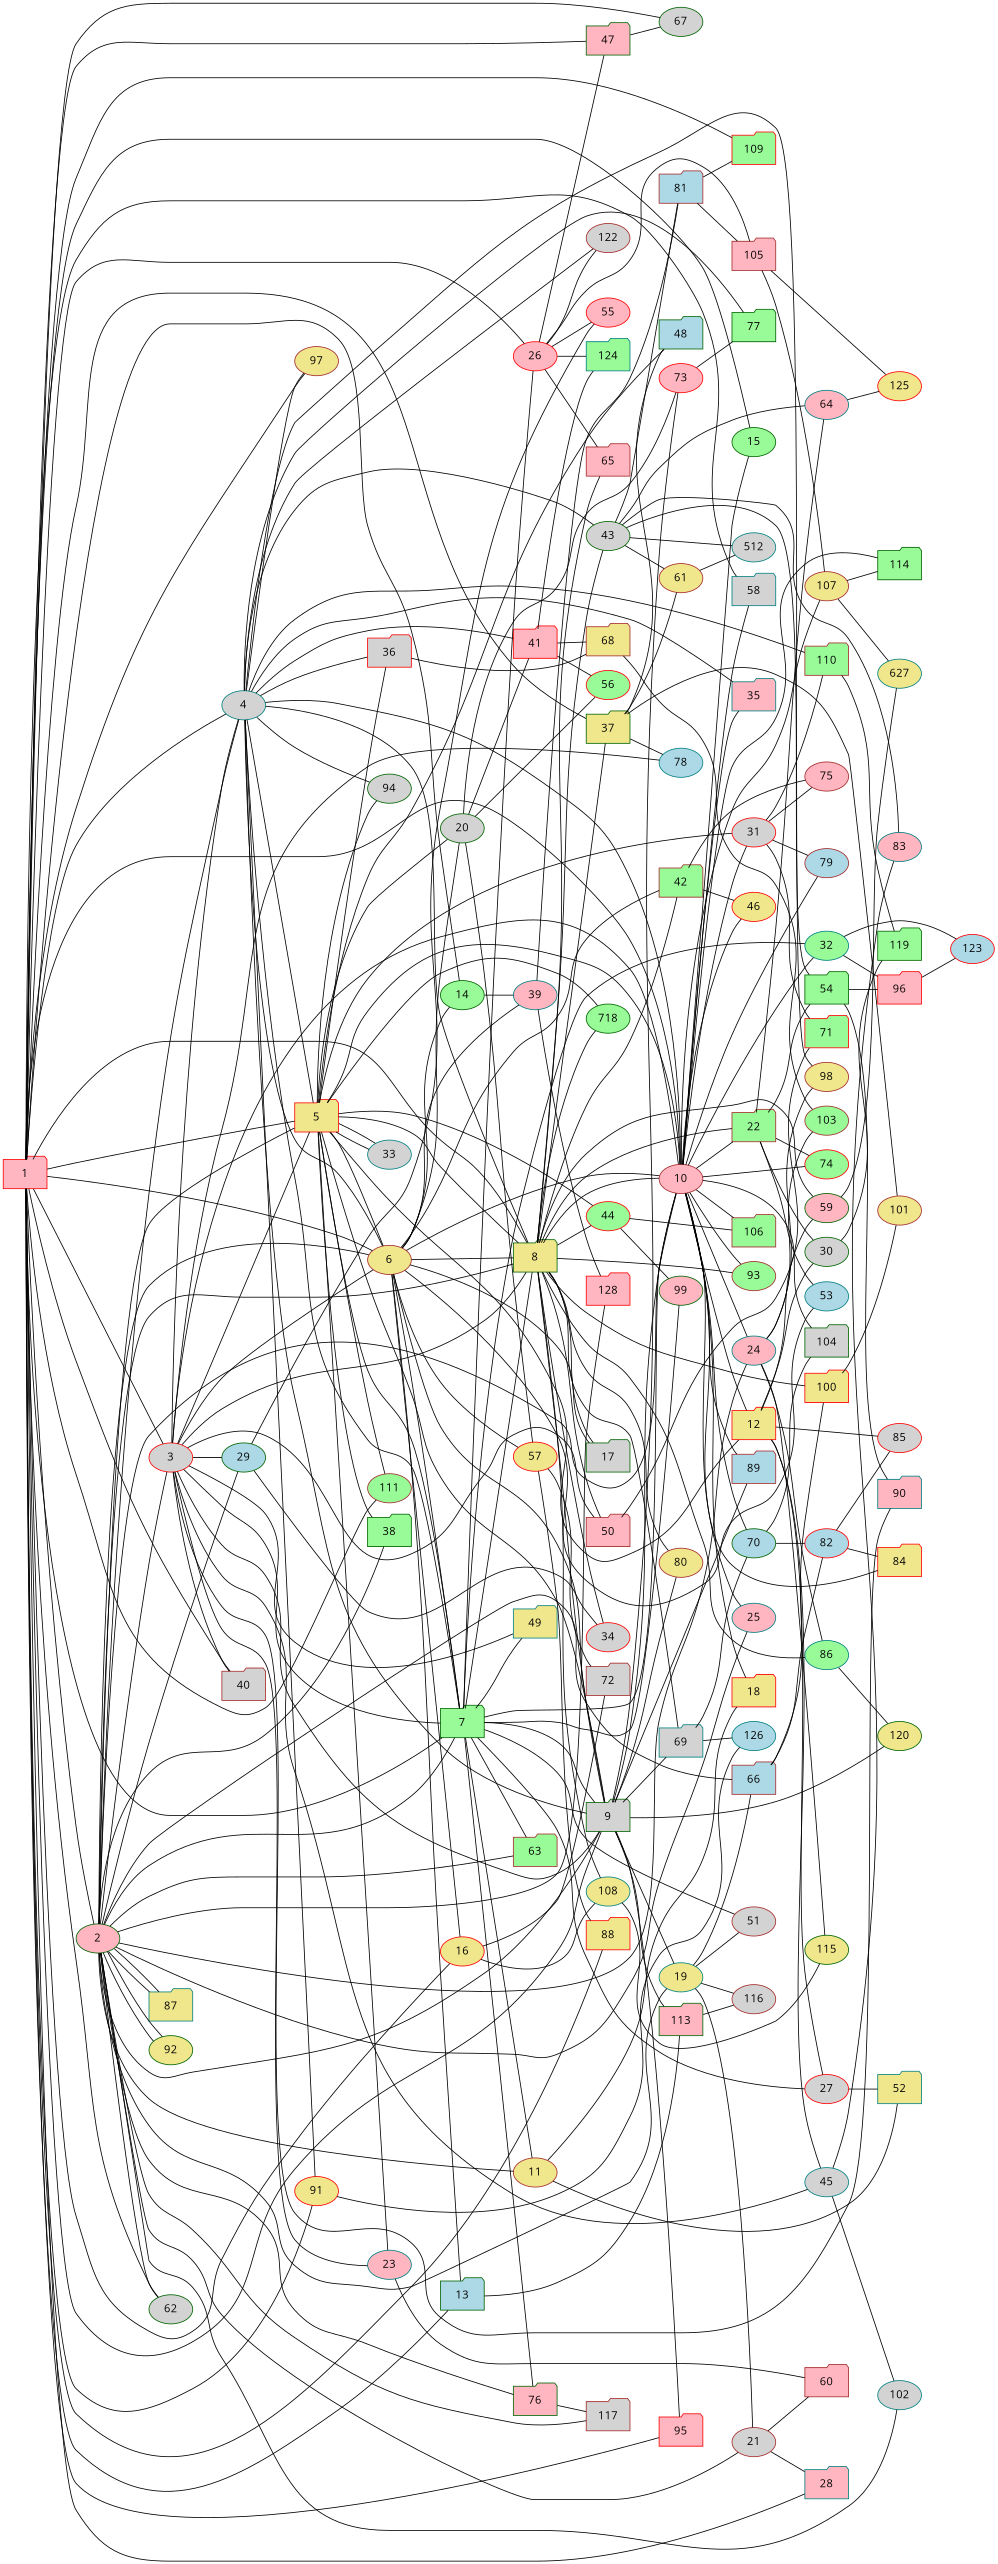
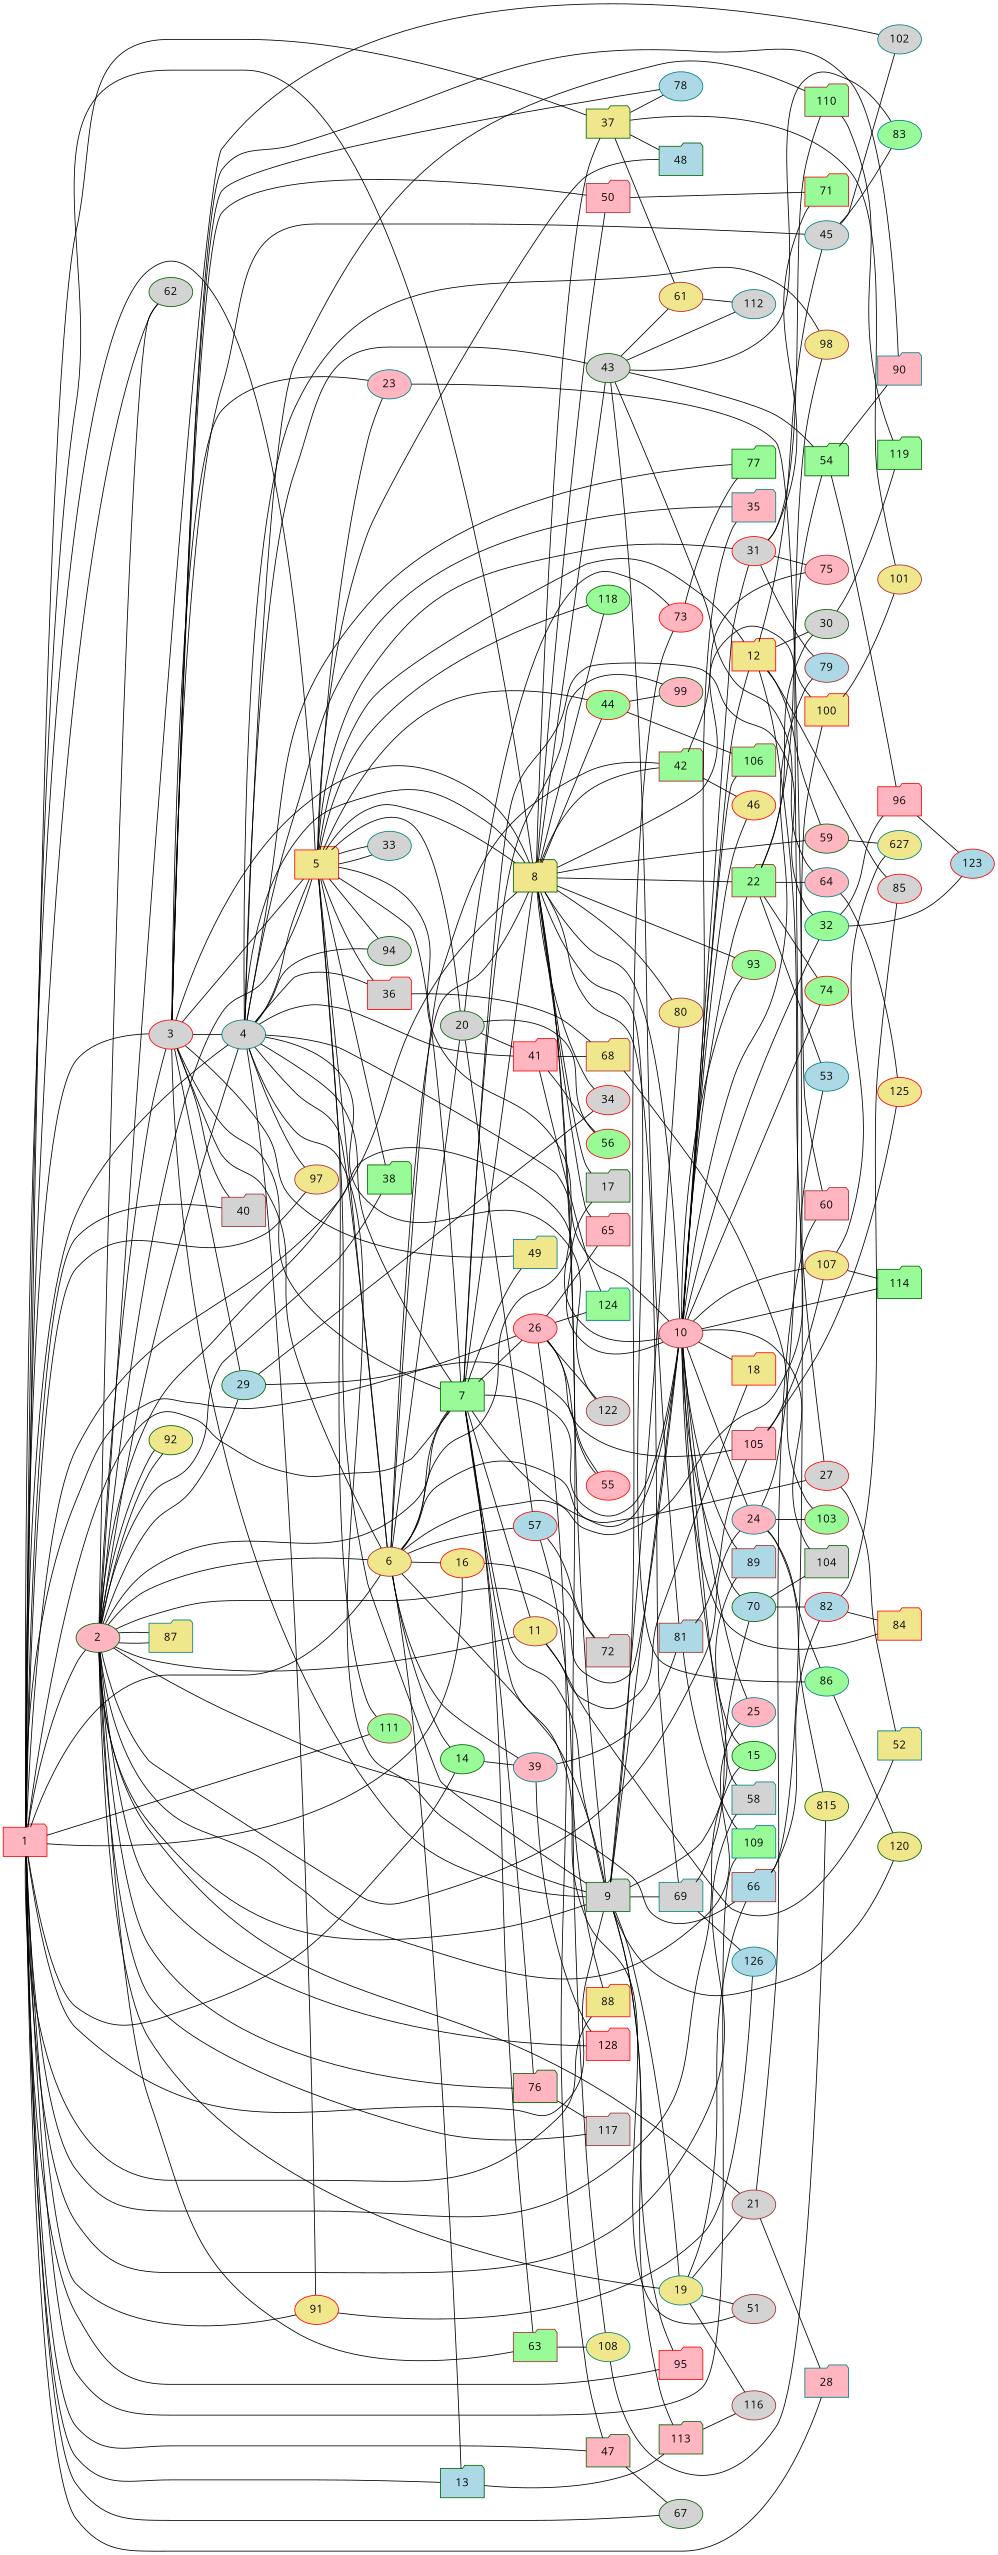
node "109": color red -> teal
node "512": label "512" -> "112"
node "83": fillcolor lightpink -> palegreen
edge "10" -- "3": removed
node "718": label "718" -> "118"
node "57": fillcolor khaki -> lightblue
node "115": label "115" -> "815"
edge "108" -- "16": now "108" -- "63"
